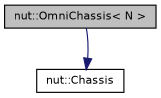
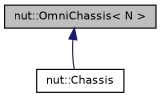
edge "nut::OmniChassis< N >" -> "nut::Chassis": reversed
